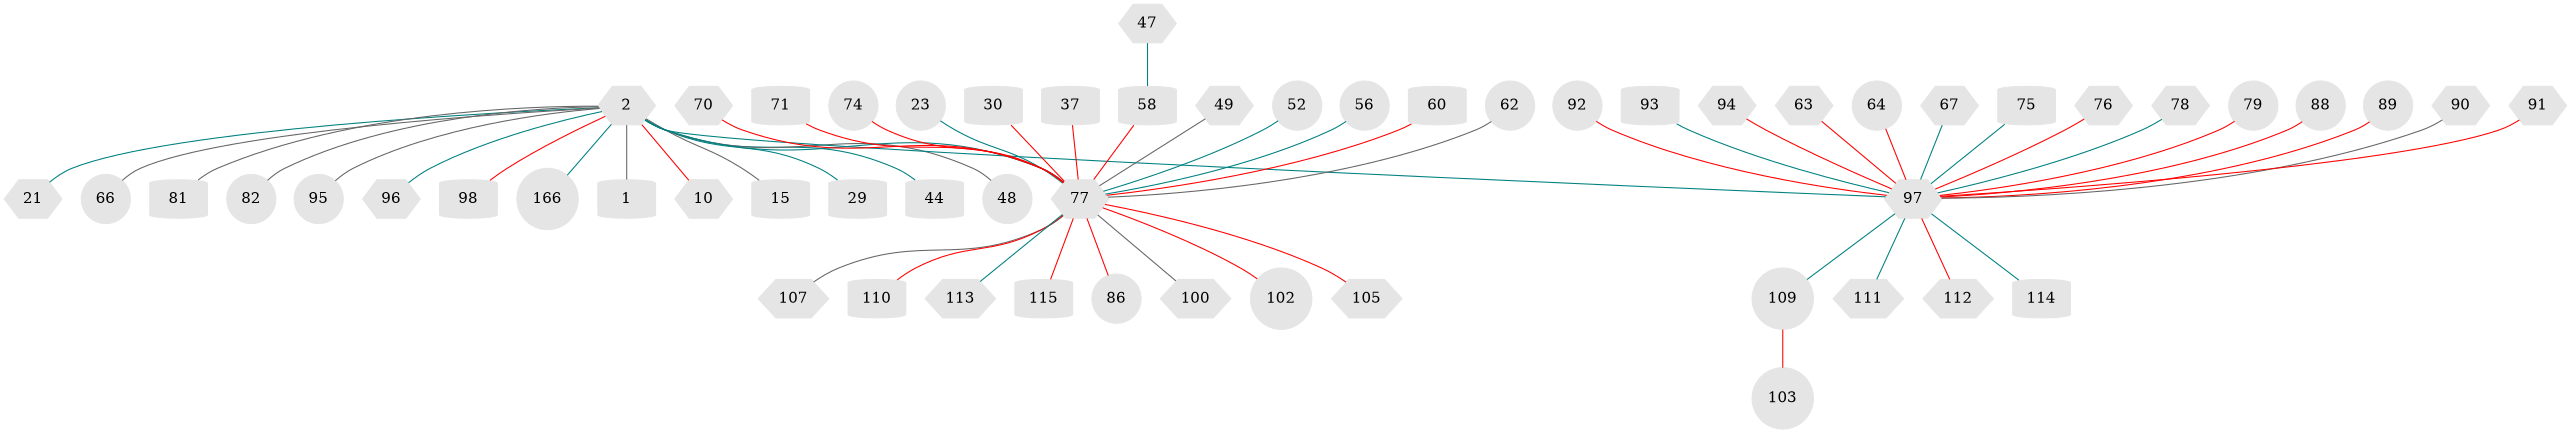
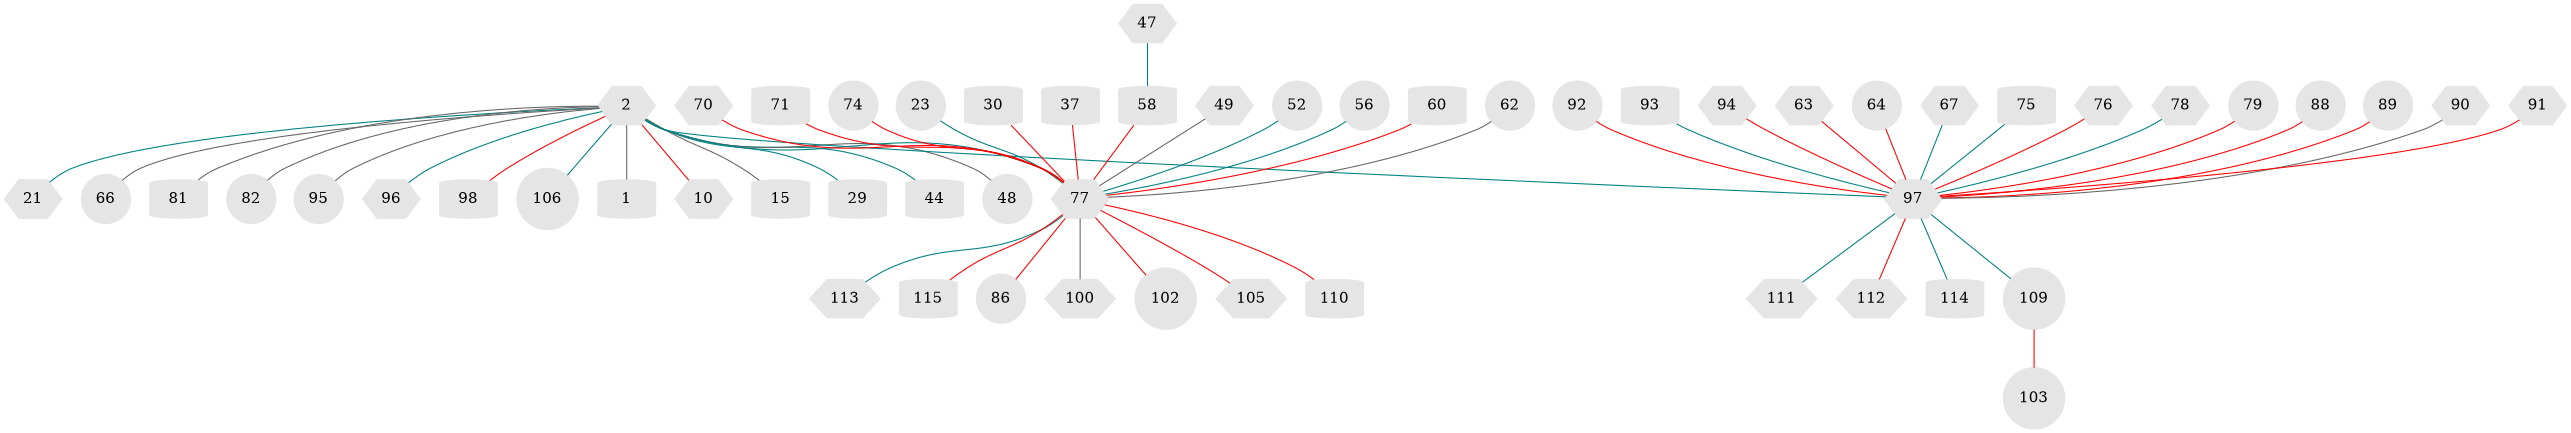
node "166": label "166" -> "106"
node "107": removed
